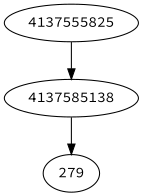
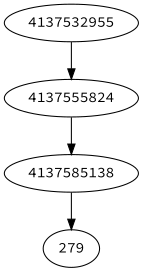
node "4137555825": label "4137555825" -> "4137555824"
node "4137532955": added
